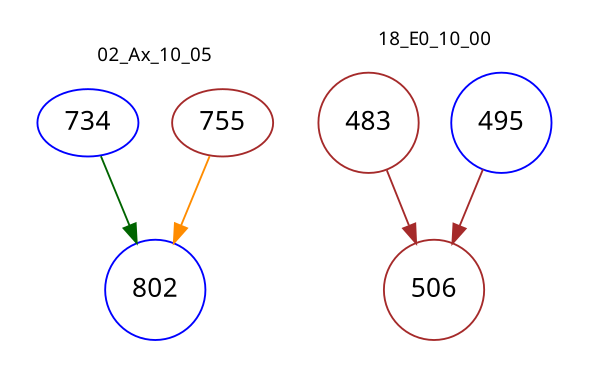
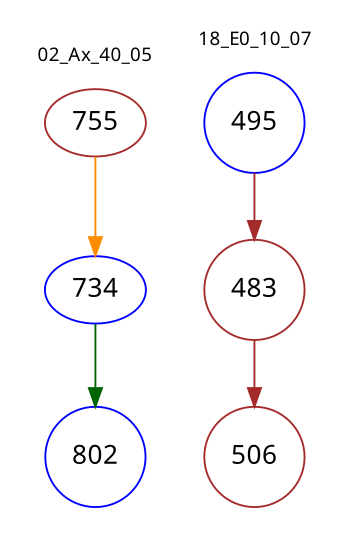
cluster "18_E0_10_00": label "18_E0_10_00" -> "18_E0_10_07"
cluster "02_Ax_10_05": label "02_Ax_10_05" -> "02_Ax_40_05"
edge "755" -> "802": now "755" -> "734"
edge "495" -> "506": now "495" -> "483"
